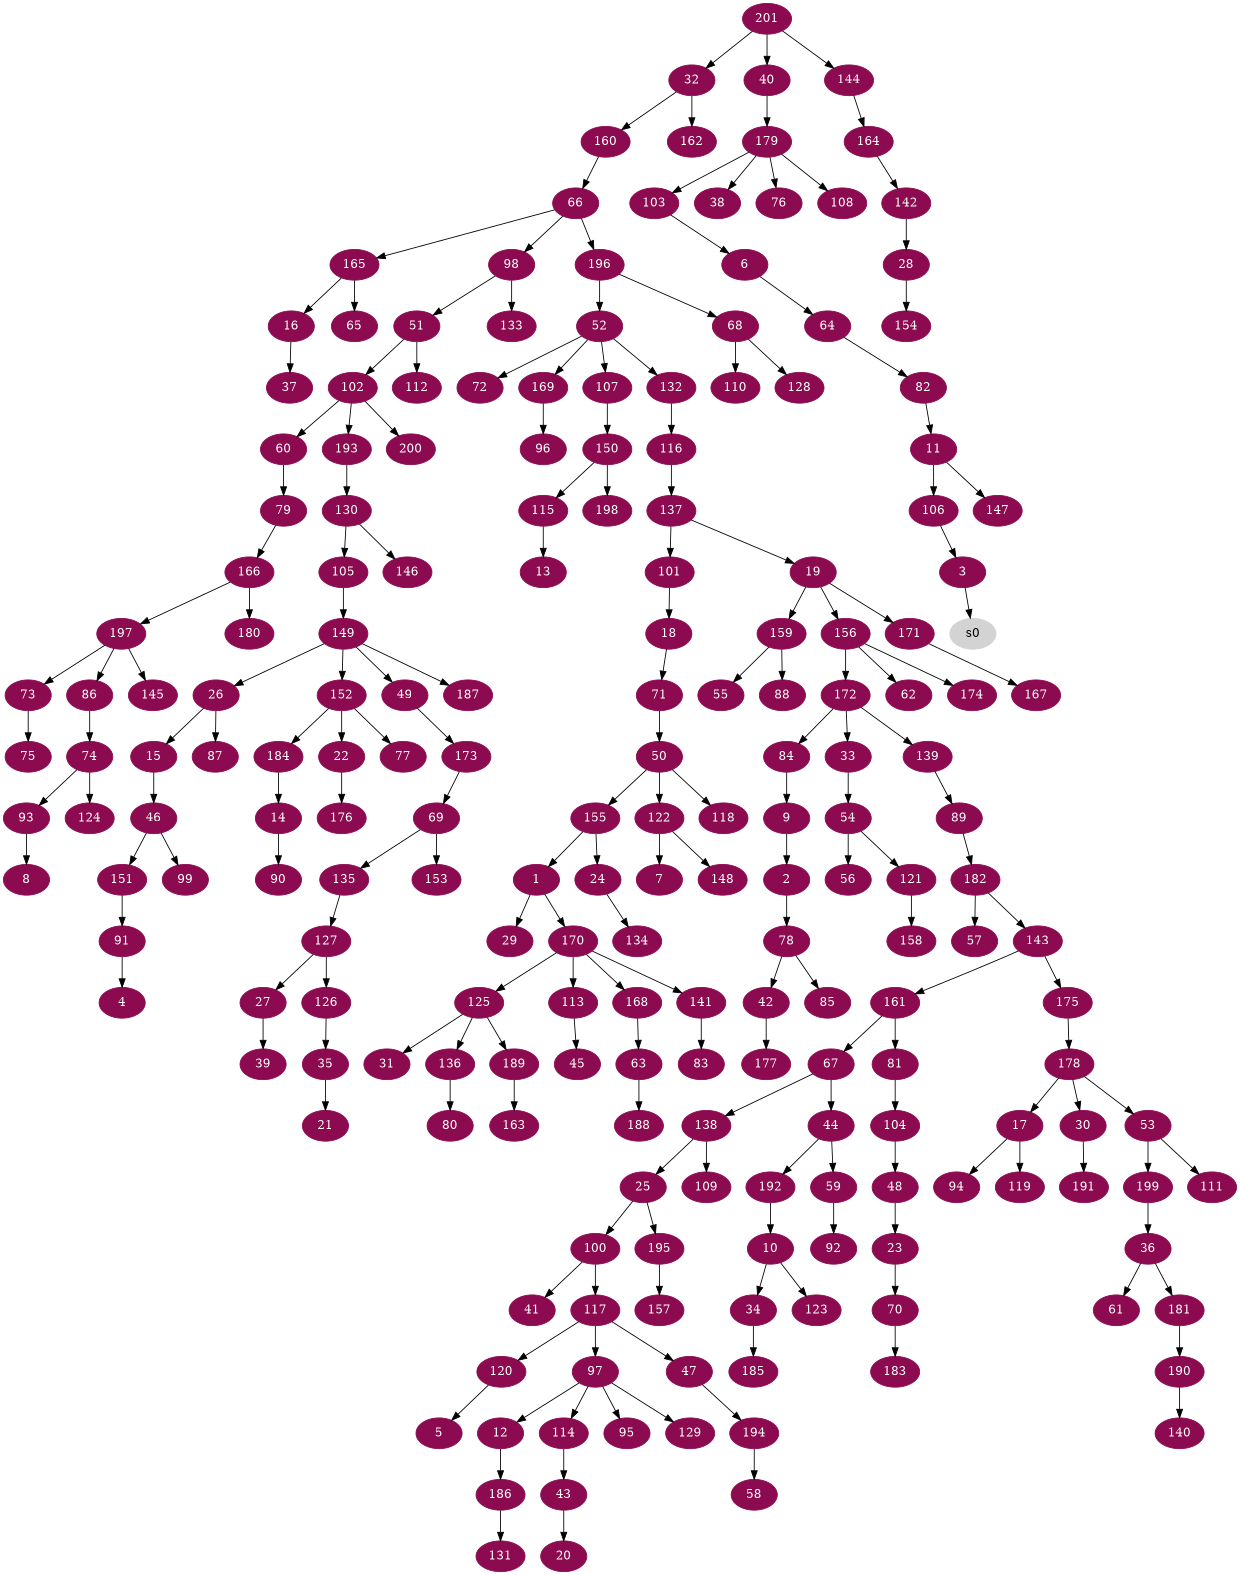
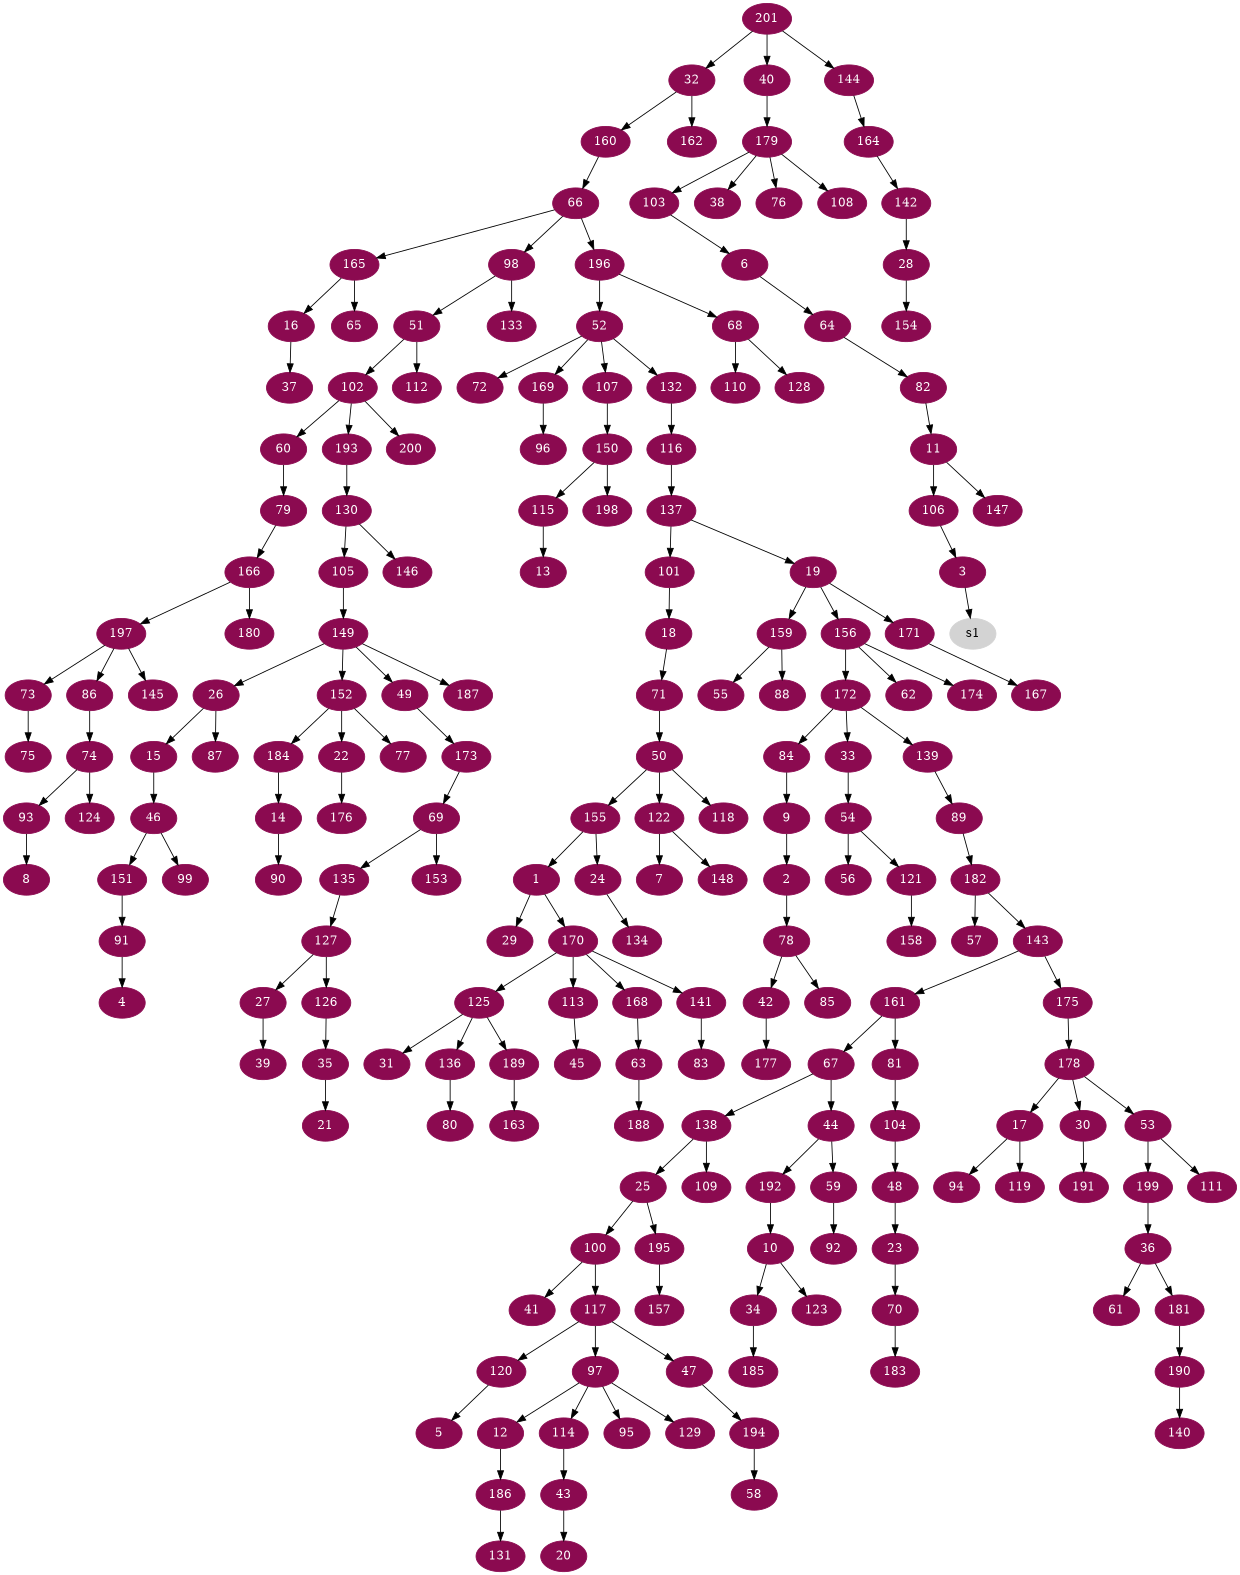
node "s0": label "s0" -> "s1"
